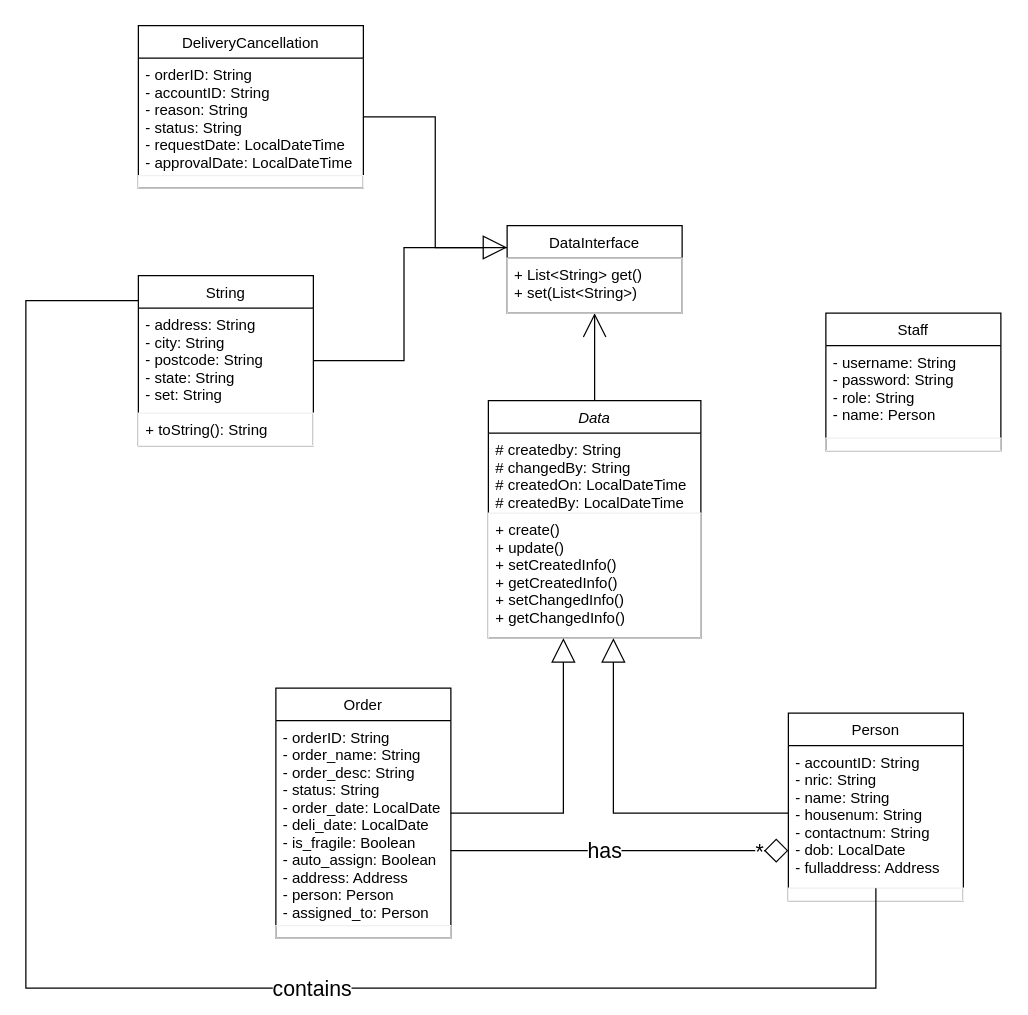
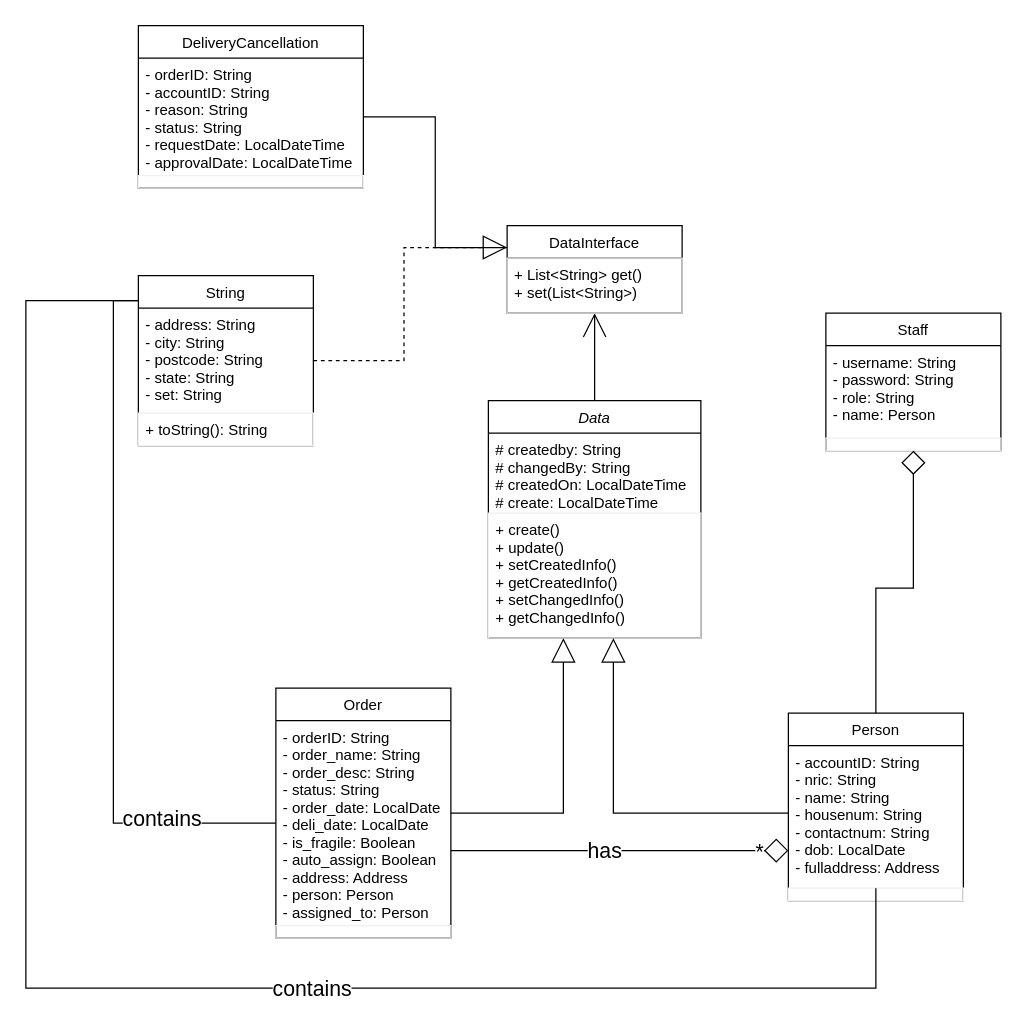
edge "- address: String - city: String - postcode: String - state: String - set: String" -> "DataInterface": style solid -> dashed
node "# createdby: String # changedBy: String # createdOn: LocalDateTime # createdBy: LocalDateTime": label "# createdby: String # changedBy: String # createdOn: LocalDateTime # createdBy: LocalDateTime" -> "# createdby: String # changedBy: String # createdOn: LocalDateTime # create: LocalDateTime"
edge "Person" -> "Staff": added
edge "String" -- "- orderID: String - order_name: String - order_desc: String - status: String - order_date: LocalDate - deli_date: LocalDate - is_fragile: Boolean - auto_assign: Boolean - address: Address - person: Person - assigned_to: Person": added, label "contains"
